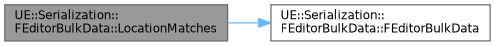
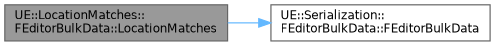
node "UE::Serialization:: FEditorBulkData::LocationMatches": label "UE::Serialization:: FEditorBulkData::LocationMatches" -> "UE::LocationMatches:: FEditorBulkData::LocationMatches"
